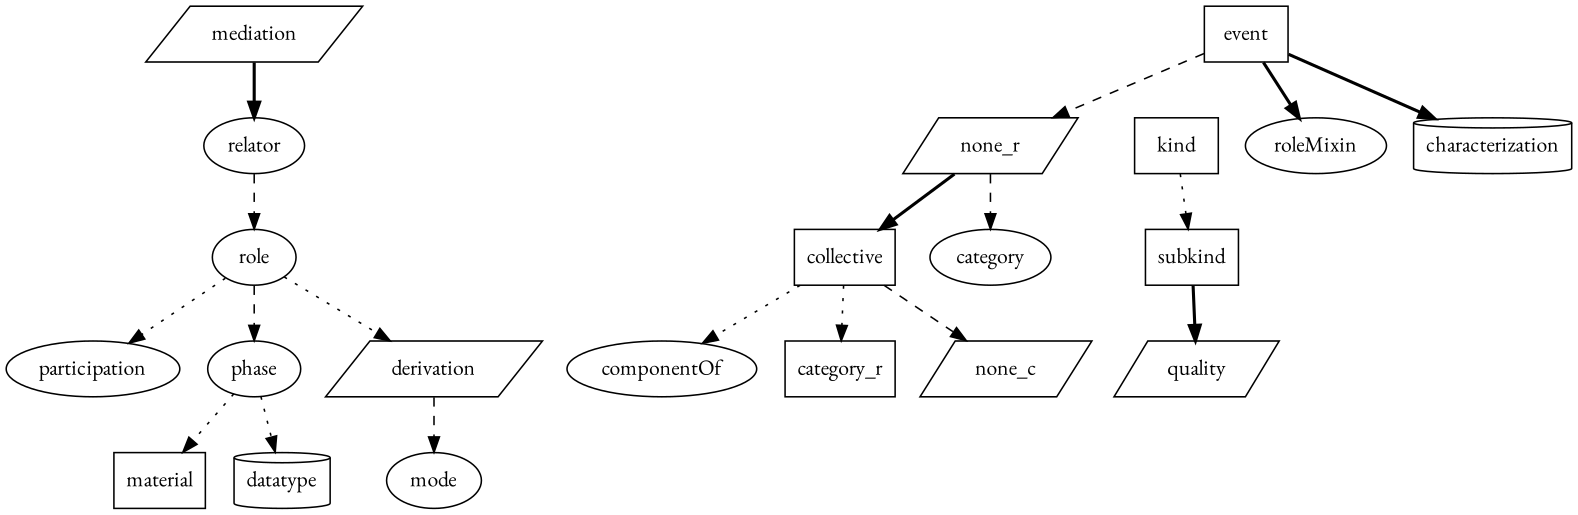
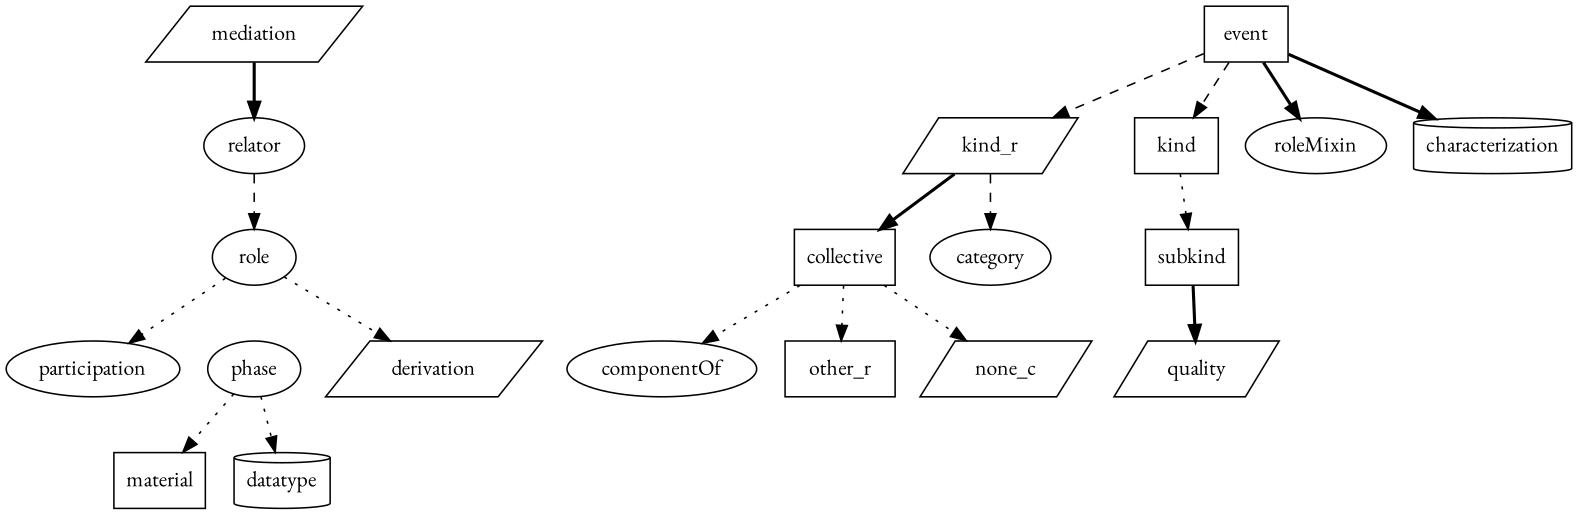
edge "event" -> "kind": added
node "none_r": label "none_r" -> "kind_r"
edge "role" -> "phase": removed
edge "collective" -> "none_c": style dashed -> dotted
node "category_r": label "category_r" -> "other_r"
node "mode": removed
